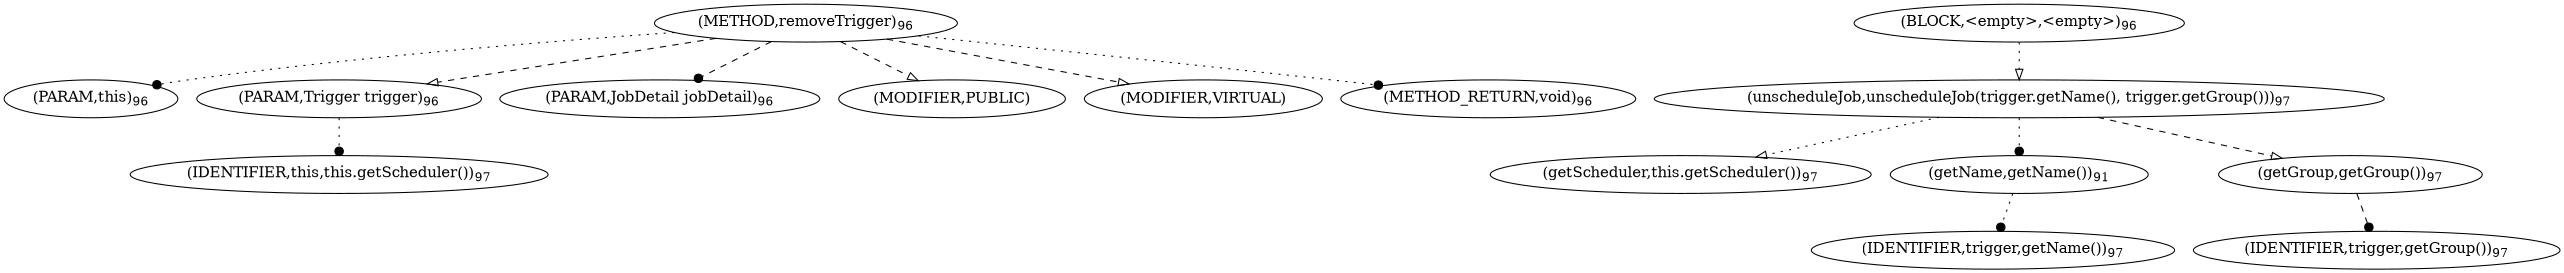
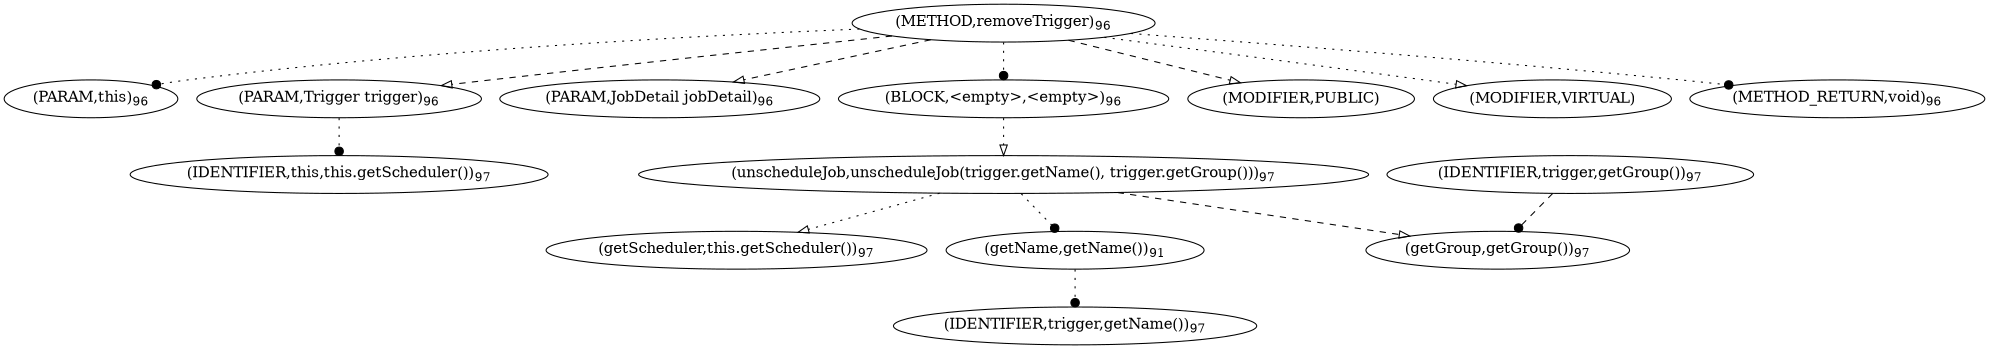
edge "(METHOD,removeTrigger)" -> "(BLOCK,<empty>,<empty>)": added
edge "(METHOD,removeTrigger)" -> "(PARAM,JobDetail jobDetail)": arrowhead dot -> onormal
edge "(METHOD,removeTrigger)" -> "(MODIFIER,VIRTUAL)": style dashed -> dotted
edge "(getGroup,getGroup())" -> "(IDENTIFIER,trigger,getGroup())": reversed
